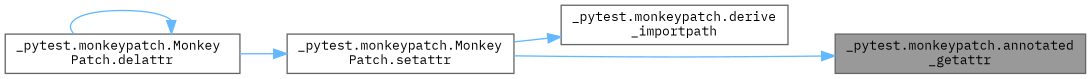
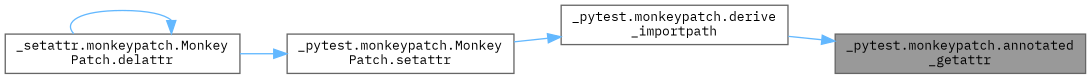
node "_pytest.monkeypatch.Monkey Patch.delattr": label "_pytest.monkeypatch.Monkey Patch.delattr" -> "_setattr.monkeypatch.Monkey Patch.delattr"
edge "_pytest.monkeypatch.Monkey Patch.setattr" -> "_pytest.monkeypatch.annotated _getattr": now "_pytest.monkeypatch.derive _importpath" -> "_pytest.monkeypatch.annotated _getattr"
